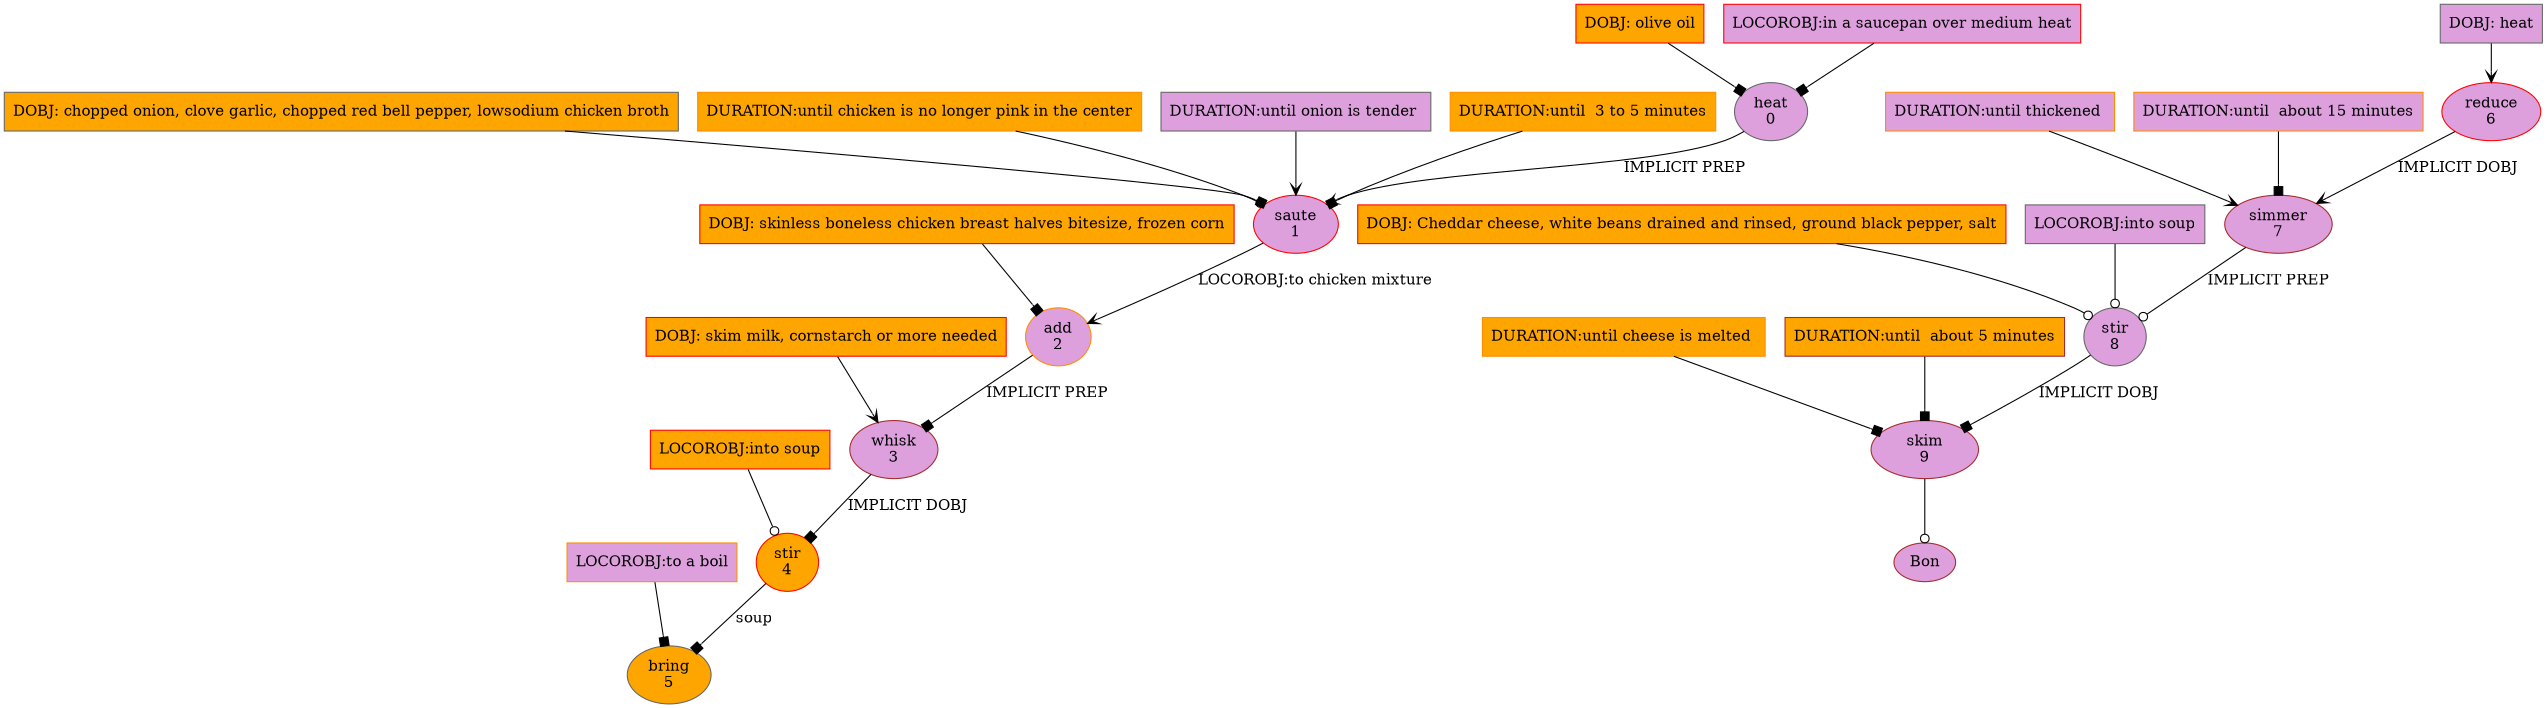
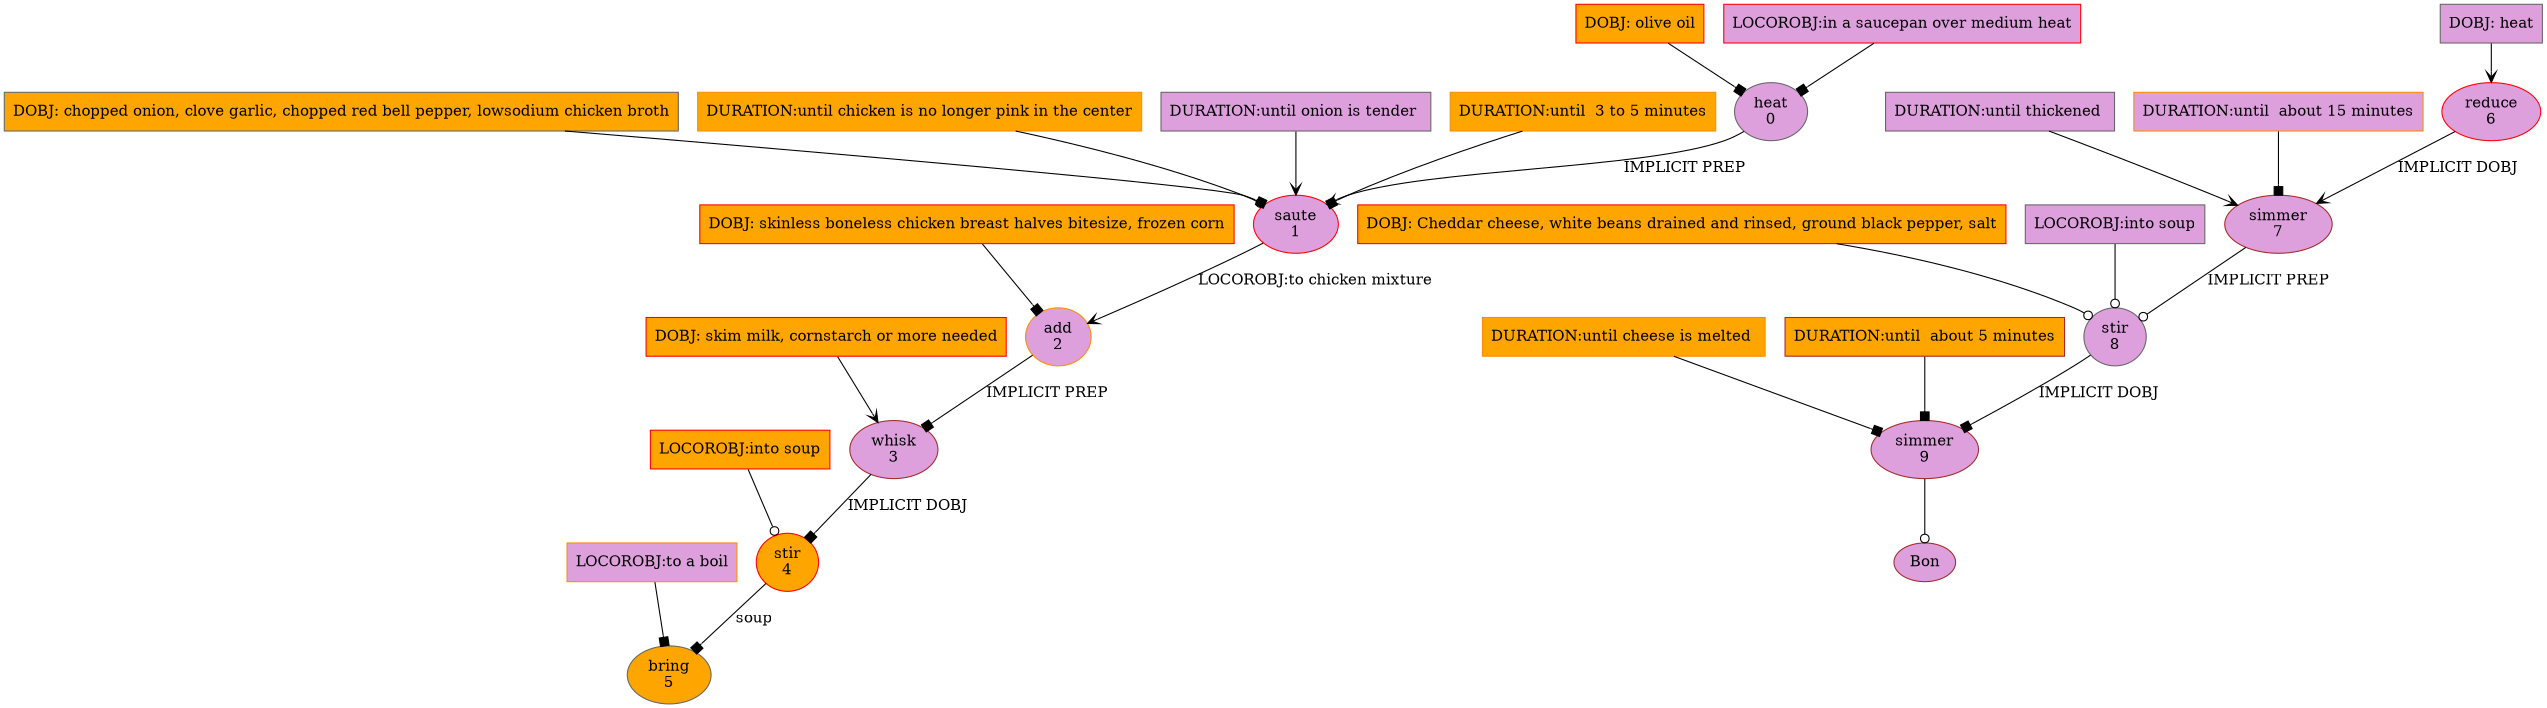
node "DURATION:until thickened": color darkorange -> gray40
node "skim 9": label "skim 9" -> "simmer 9"
